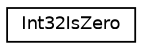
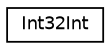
node "Int32IsZero": label "Int32IsZero" -> "Int32Int"
